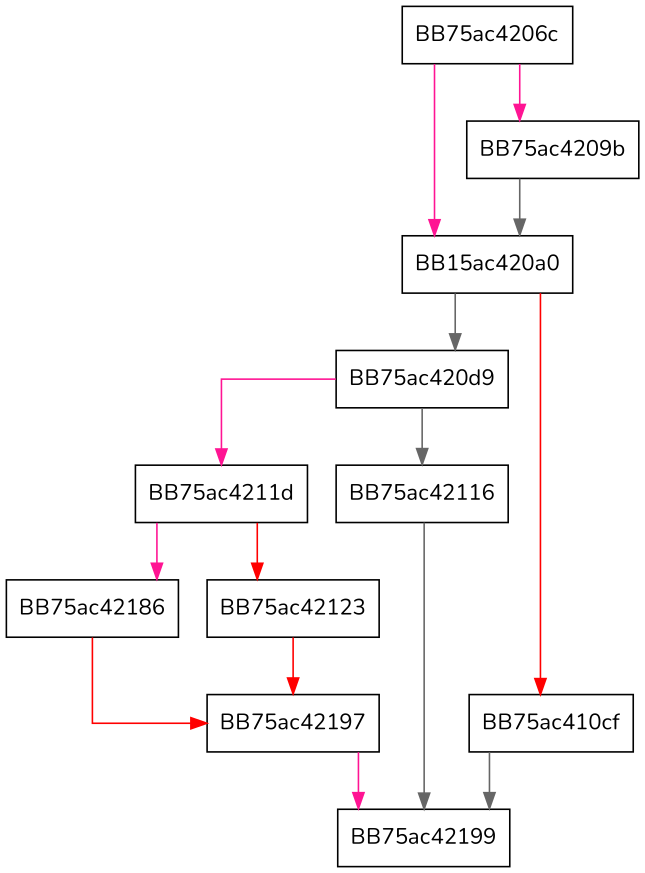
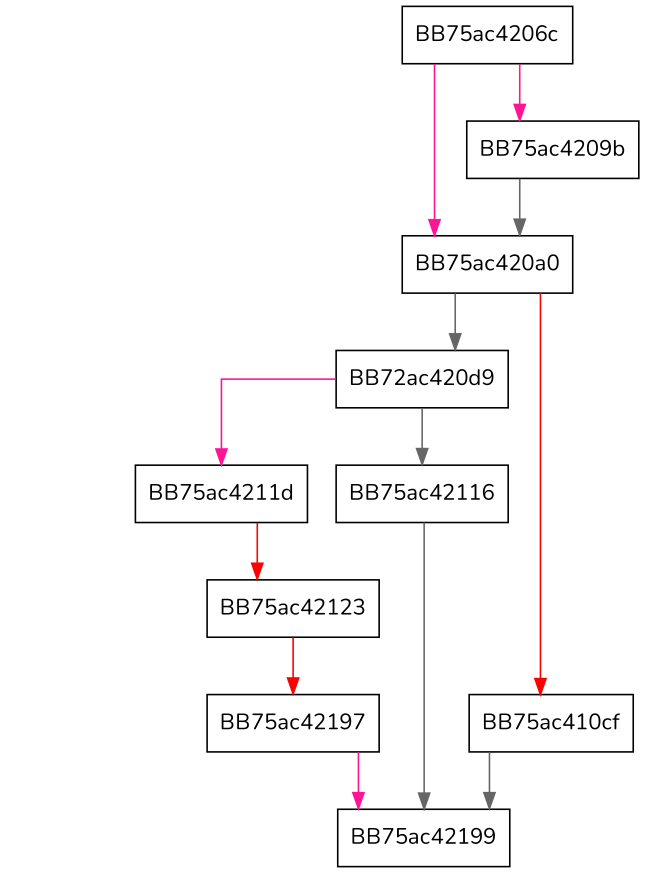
node "BB15ac420a0": label "BB15ac420a0" -> "BB75ac420a0"
node "BB75ac420d9": label "BB75ac420d9" -> "BB72ac420d9"
node "BB75ac42186": removed
